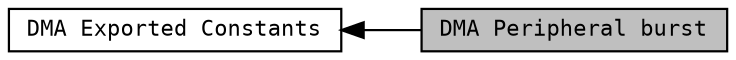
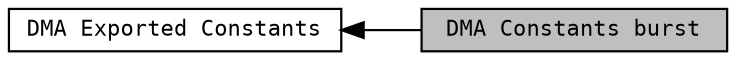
node "DMA Peripheral burst": label "DMA Peripheral burst" -> "DMA Constants burst"
